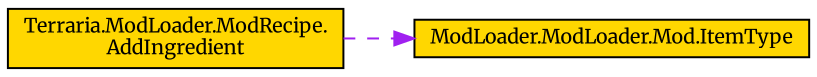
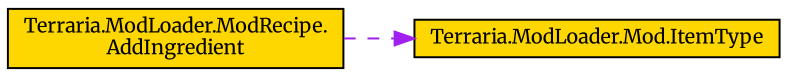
node "ModLoader.ModLoader.Mod.ItemType": label "ModLoader.ModLoader.Mod.ItemType" -> "Terraria.ModLoader.Mod.ItemType"
